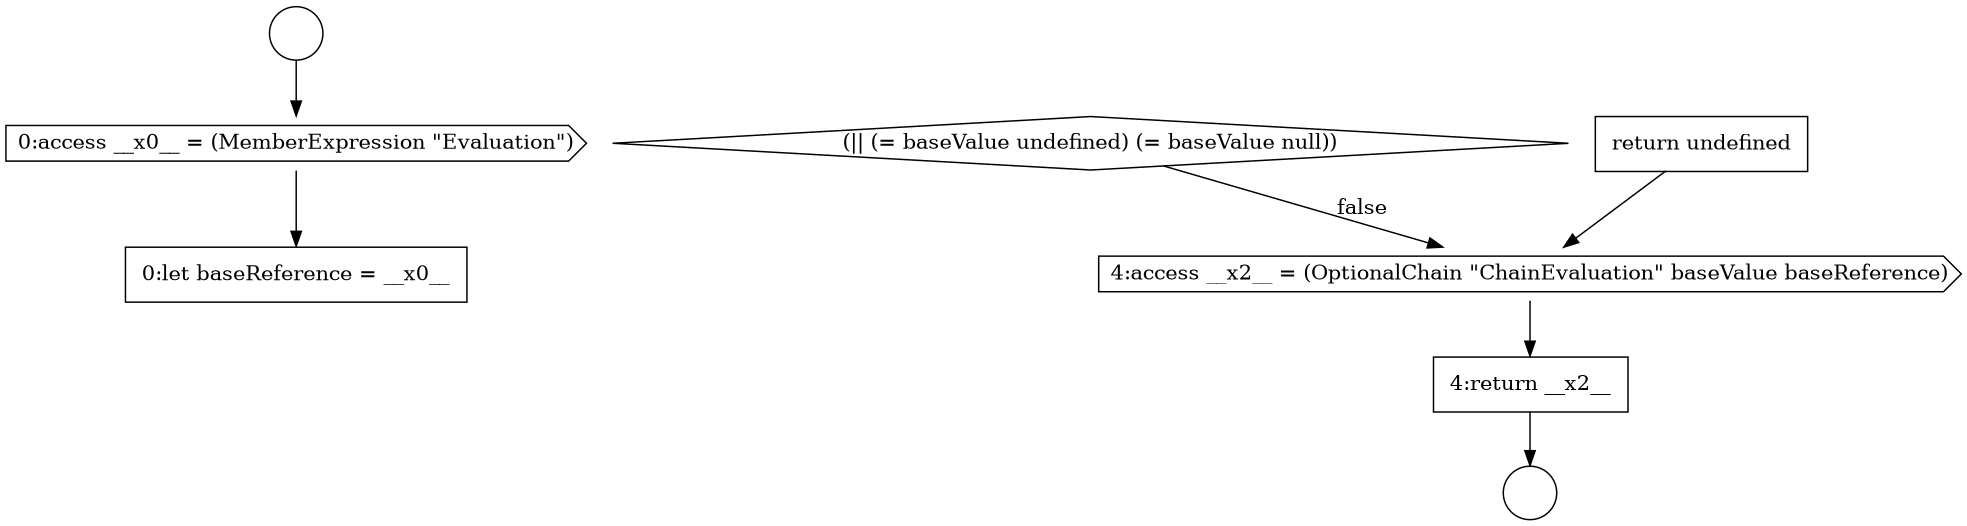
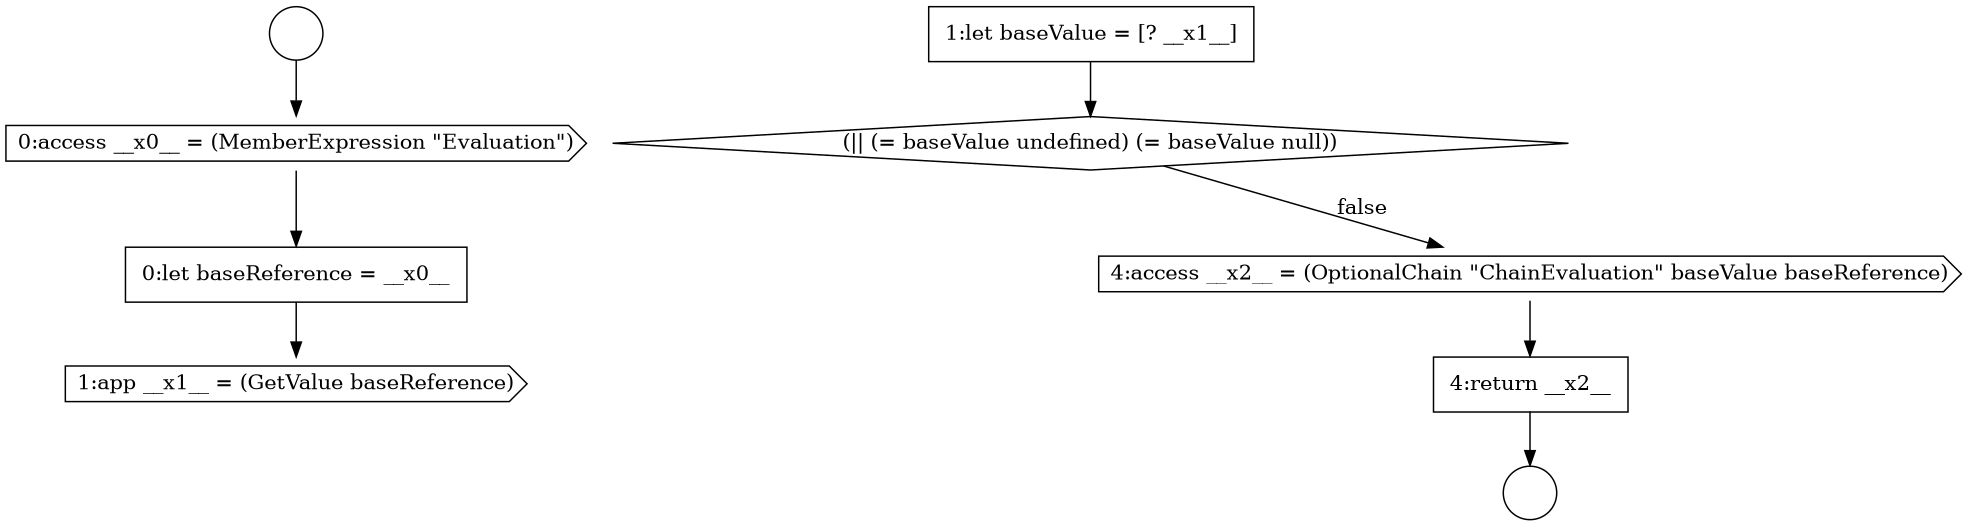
node "1:let baseValue = [? __x1__]": added
node "return undefined": removed
node "1:app __x1__ = (GetValue baseReference)": added
